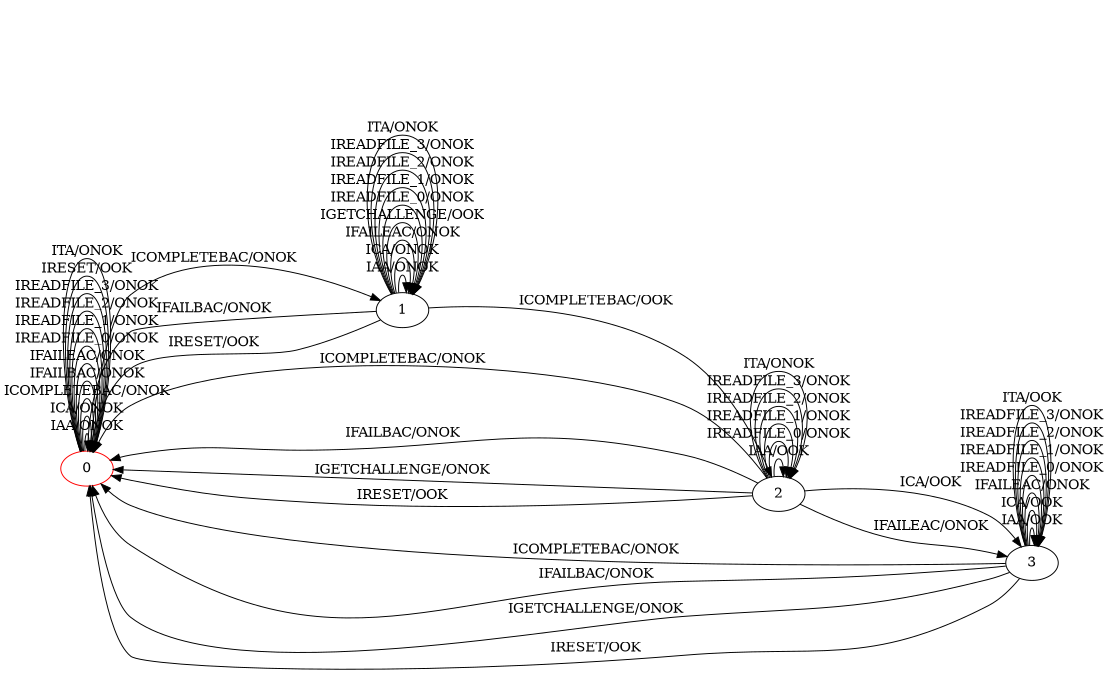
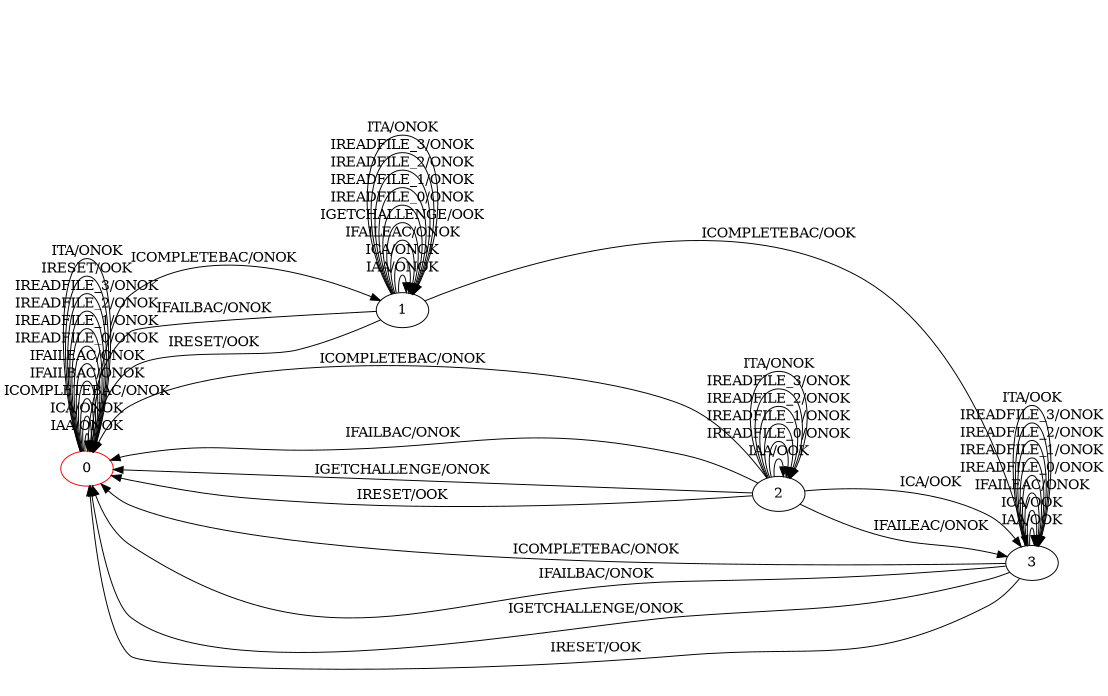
edge "1" -> "2": now "1" -> "3"
